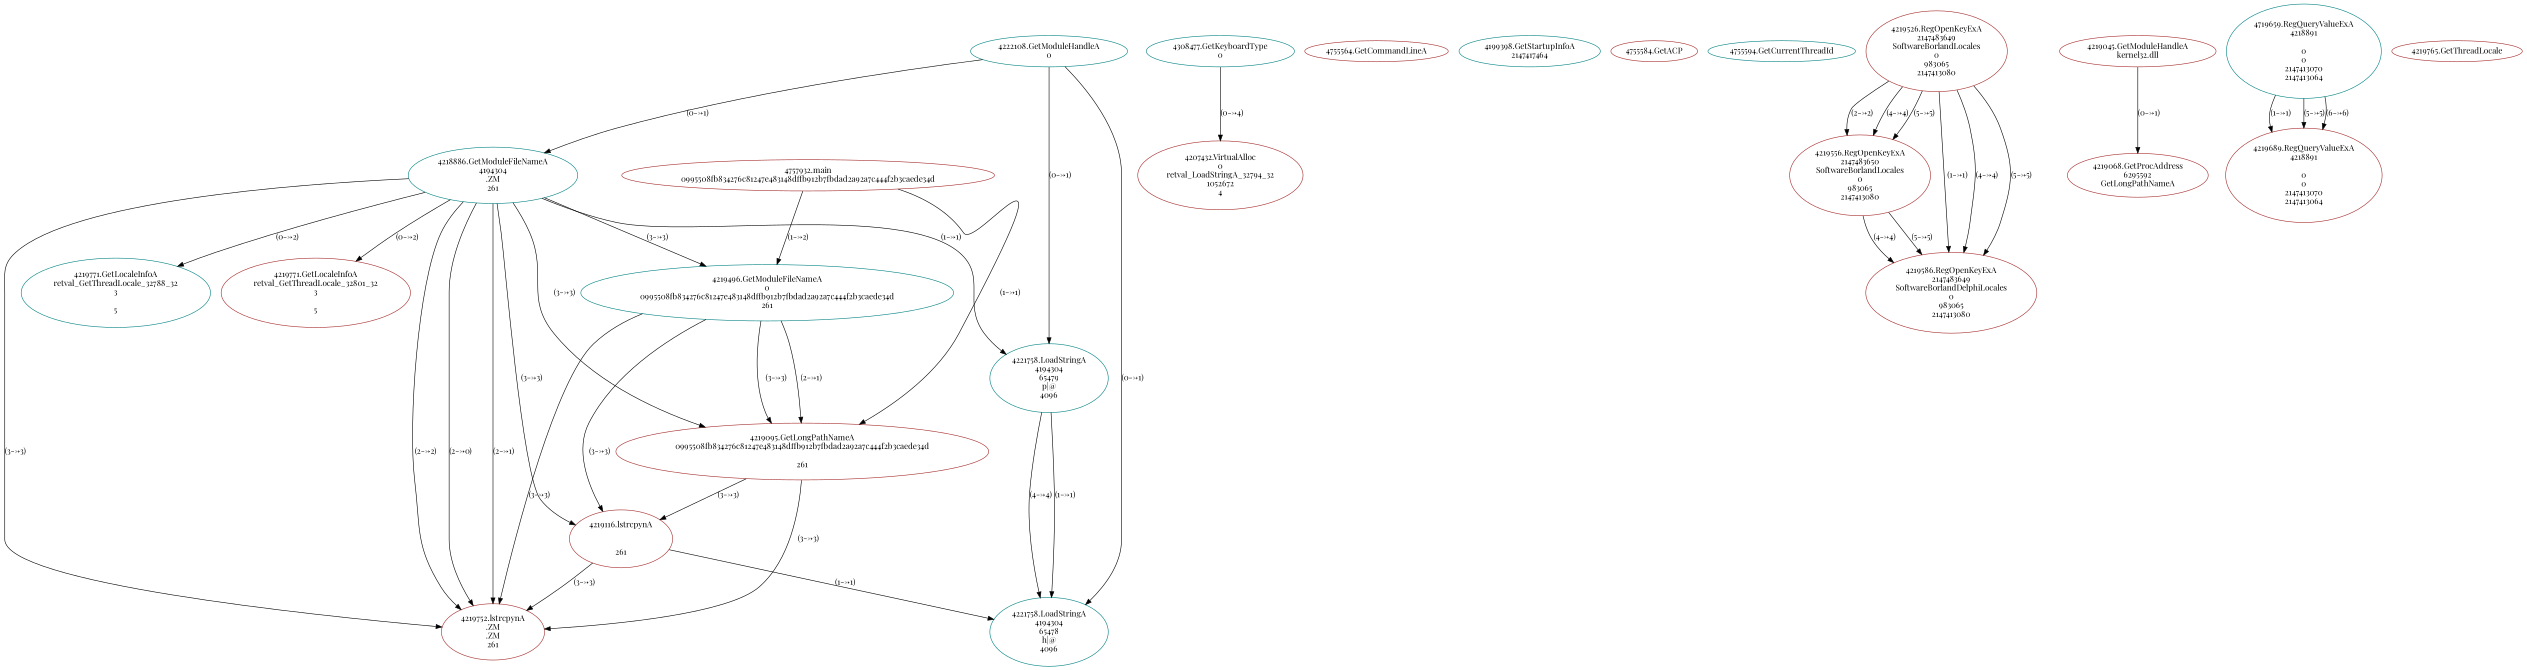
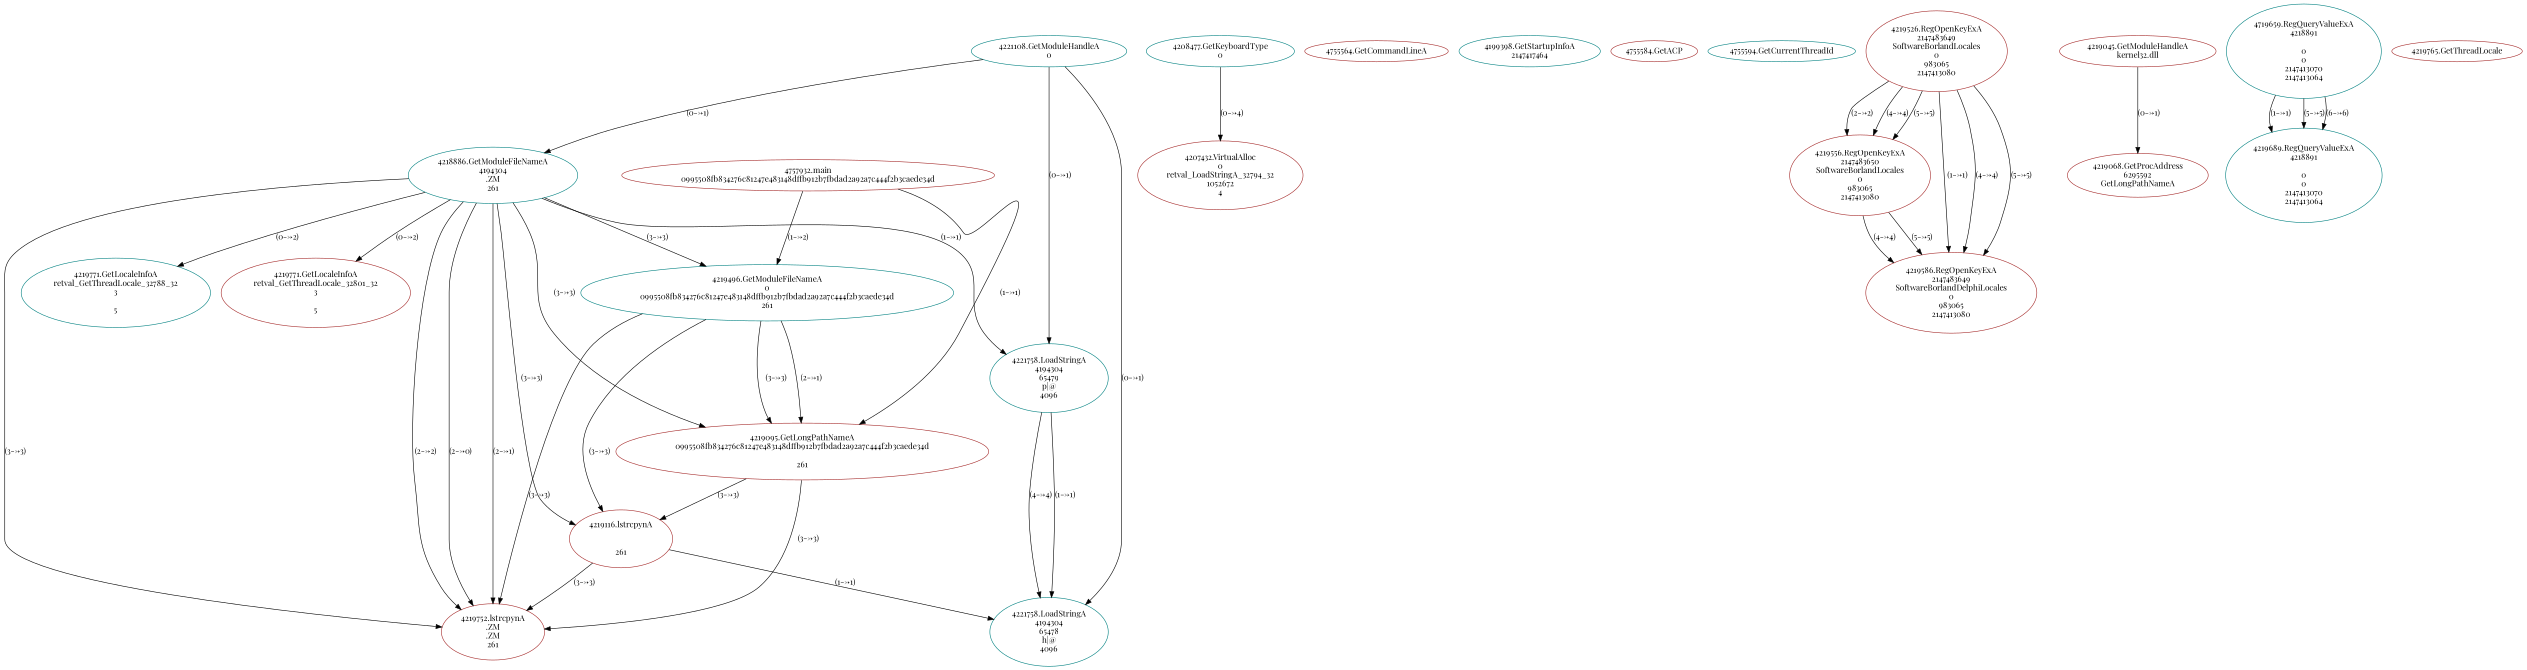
node "4222108.GetModuleHandleA 0": label "4222108.GetModuleHandleA 0" -> "4221108.GetModuleHandleA 0"
node "4308477.GetKeyboardType 0": label "4308477.GetKeyboardType 0" -> "4208477.GetKeyboardType 0"
node "4219689.RegQueryValueExA 4218891 0 0 2147413070 2147413064": color brown -> teal
